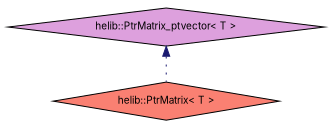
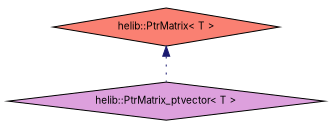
edge "helib::PtrMatrix< T >" -> "helib::PtrMatrix_ptvector< T >": reversed
